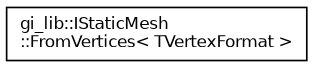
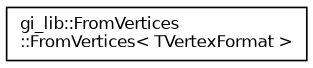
node "gi_lib::IStaticMesh ::FromVertices< TVertexFormat >": label "gi_lib::IStaticMesh ::FromVertices< TVertexFormat >" -> "gi_lib::FromVertices ::FromVertices< TVertexFormat >"
